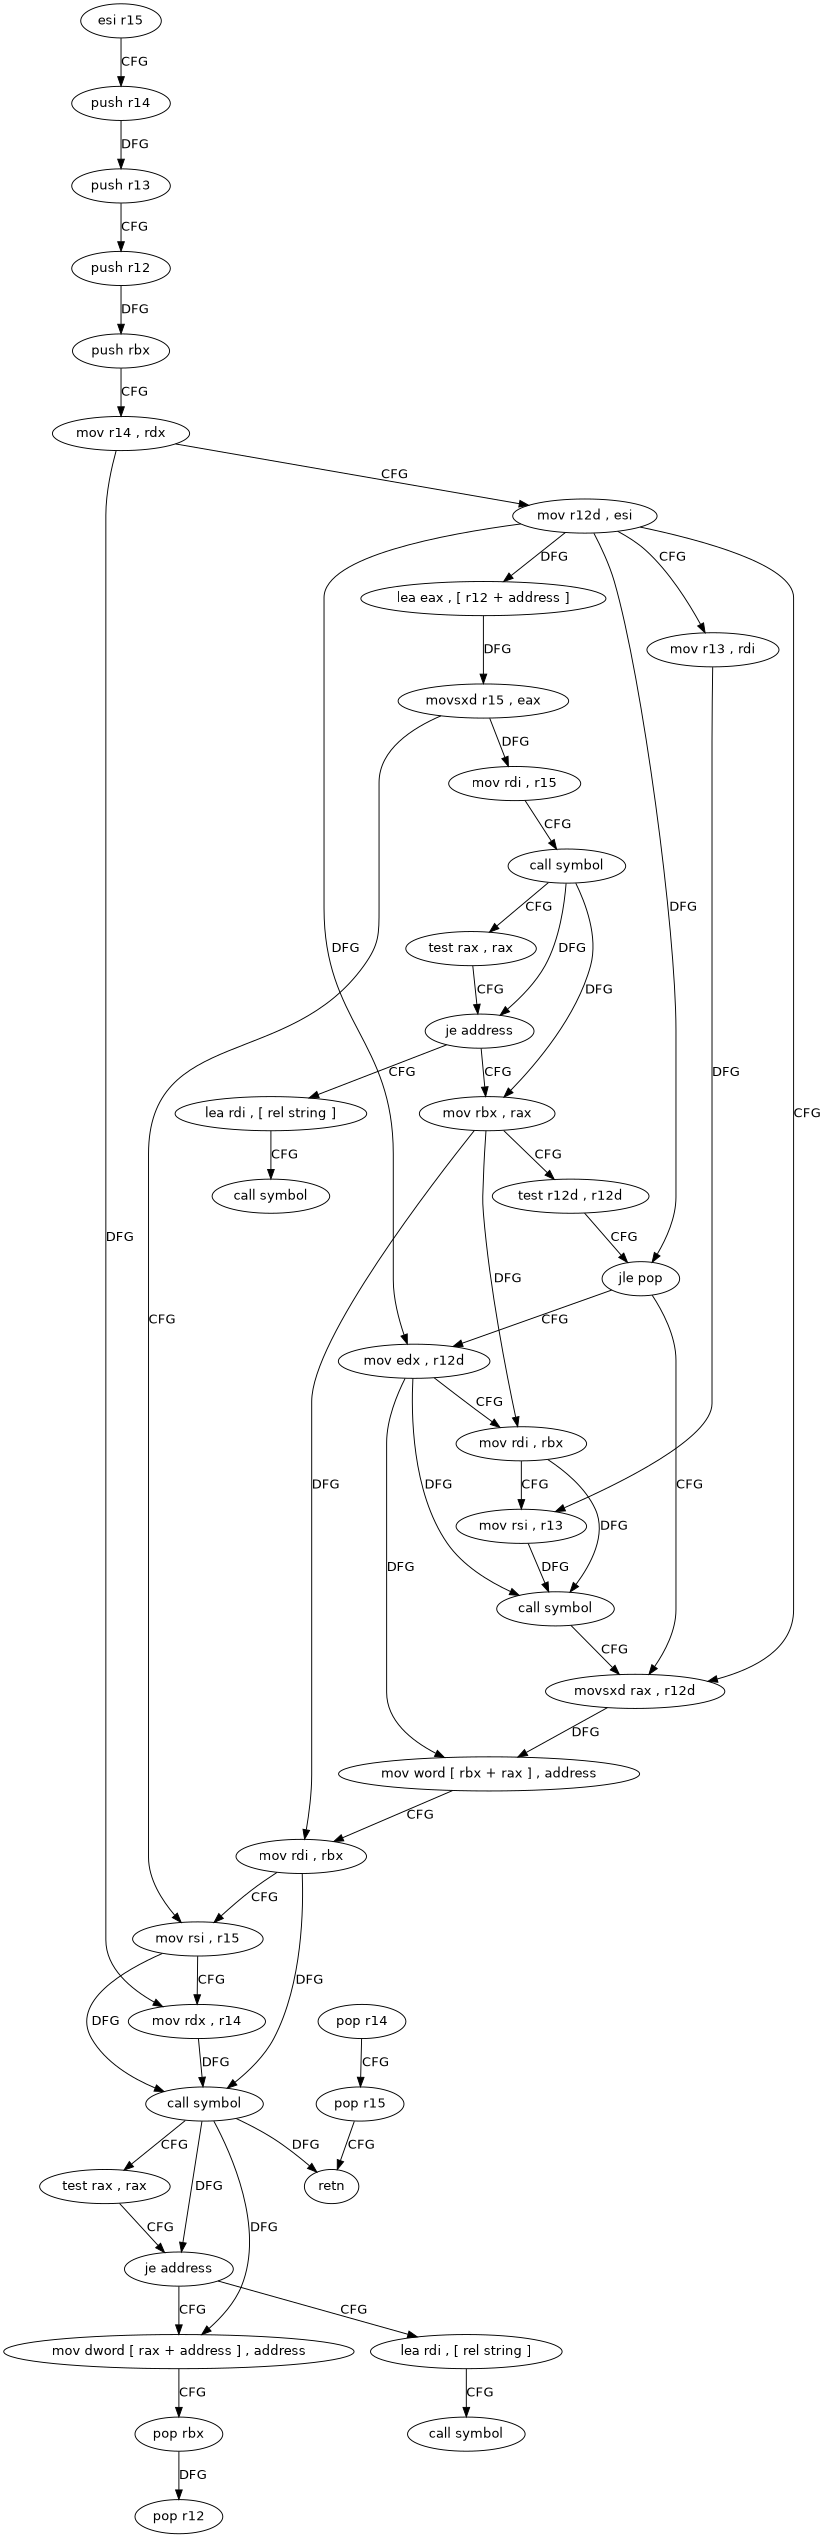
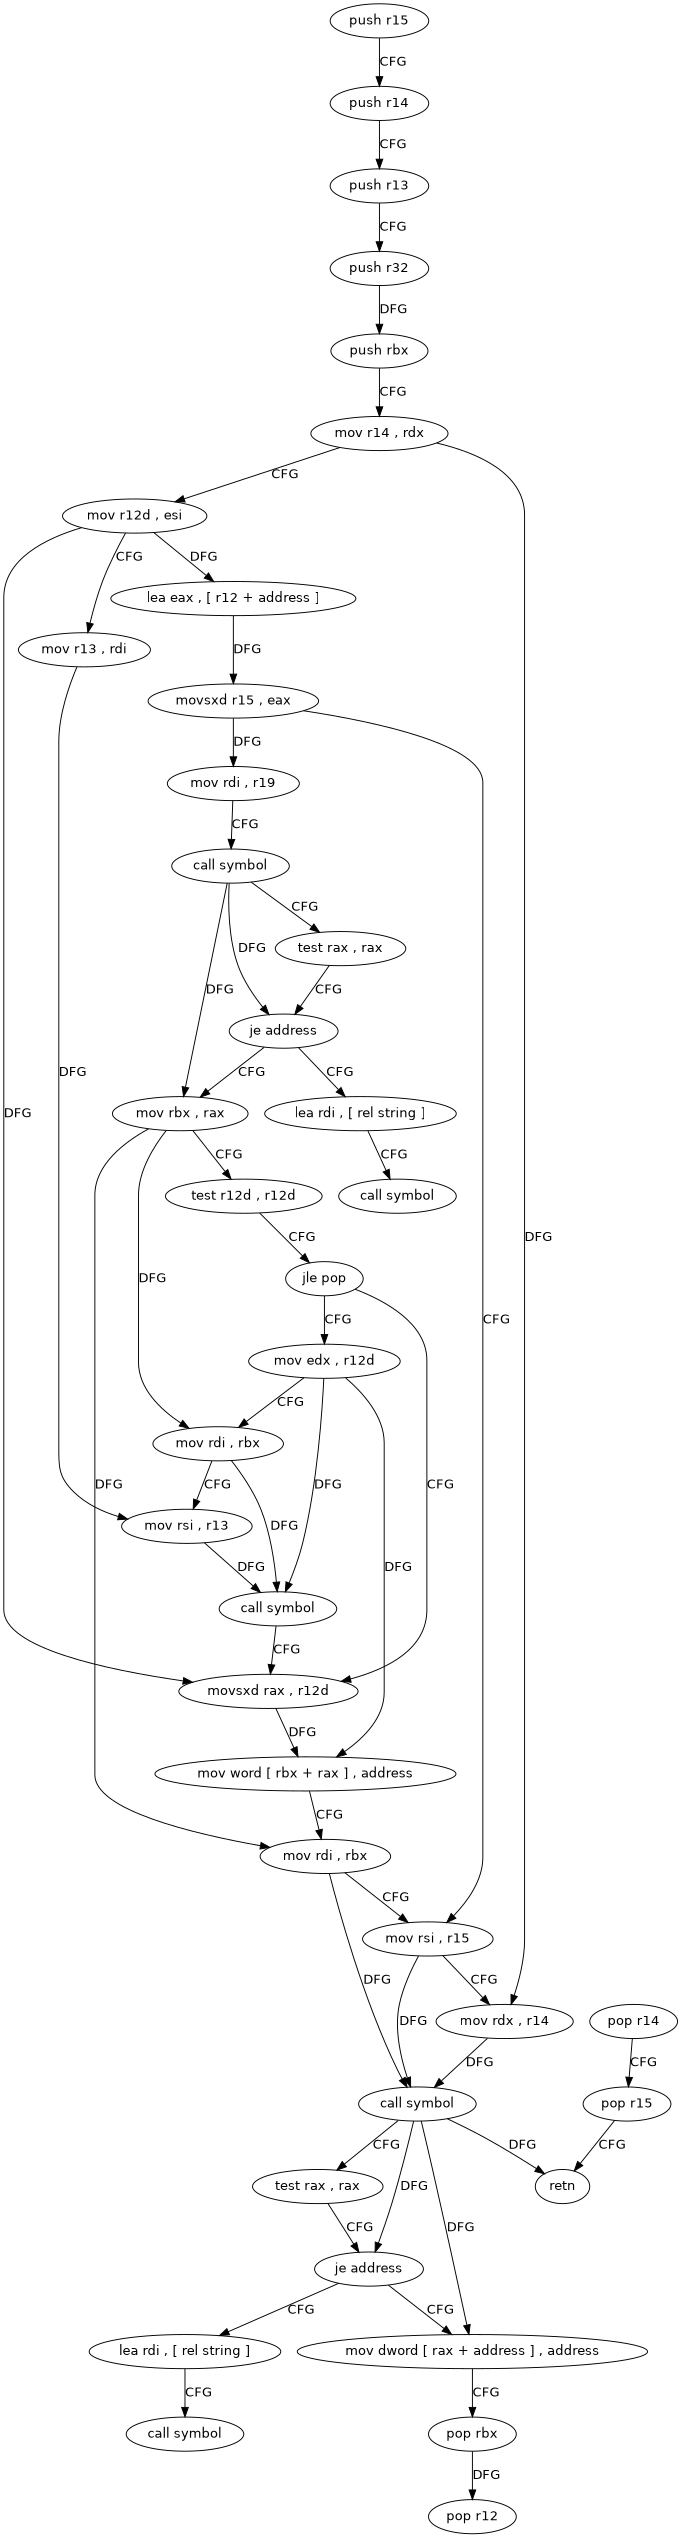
node "esi r15": label "esi r15" -> "push r15"
edge "push r14" -> "push r13": label "DFG" -> "CFG"
node "push r12": label "push r12" -> "push r32"
node "mov rdi , r15": label "mov rdi , r15" -> "mov rdi , r19"
edge "mov r12d , esi" -> "mov edx , r12d": removed, label "DFG"
edge "mov r12d , esi" -> "jle pop": removed, label "DFG"
edge "mov r12d , esi" -> "movsxd rax , r12d": label "CFG" -> "DFG"
